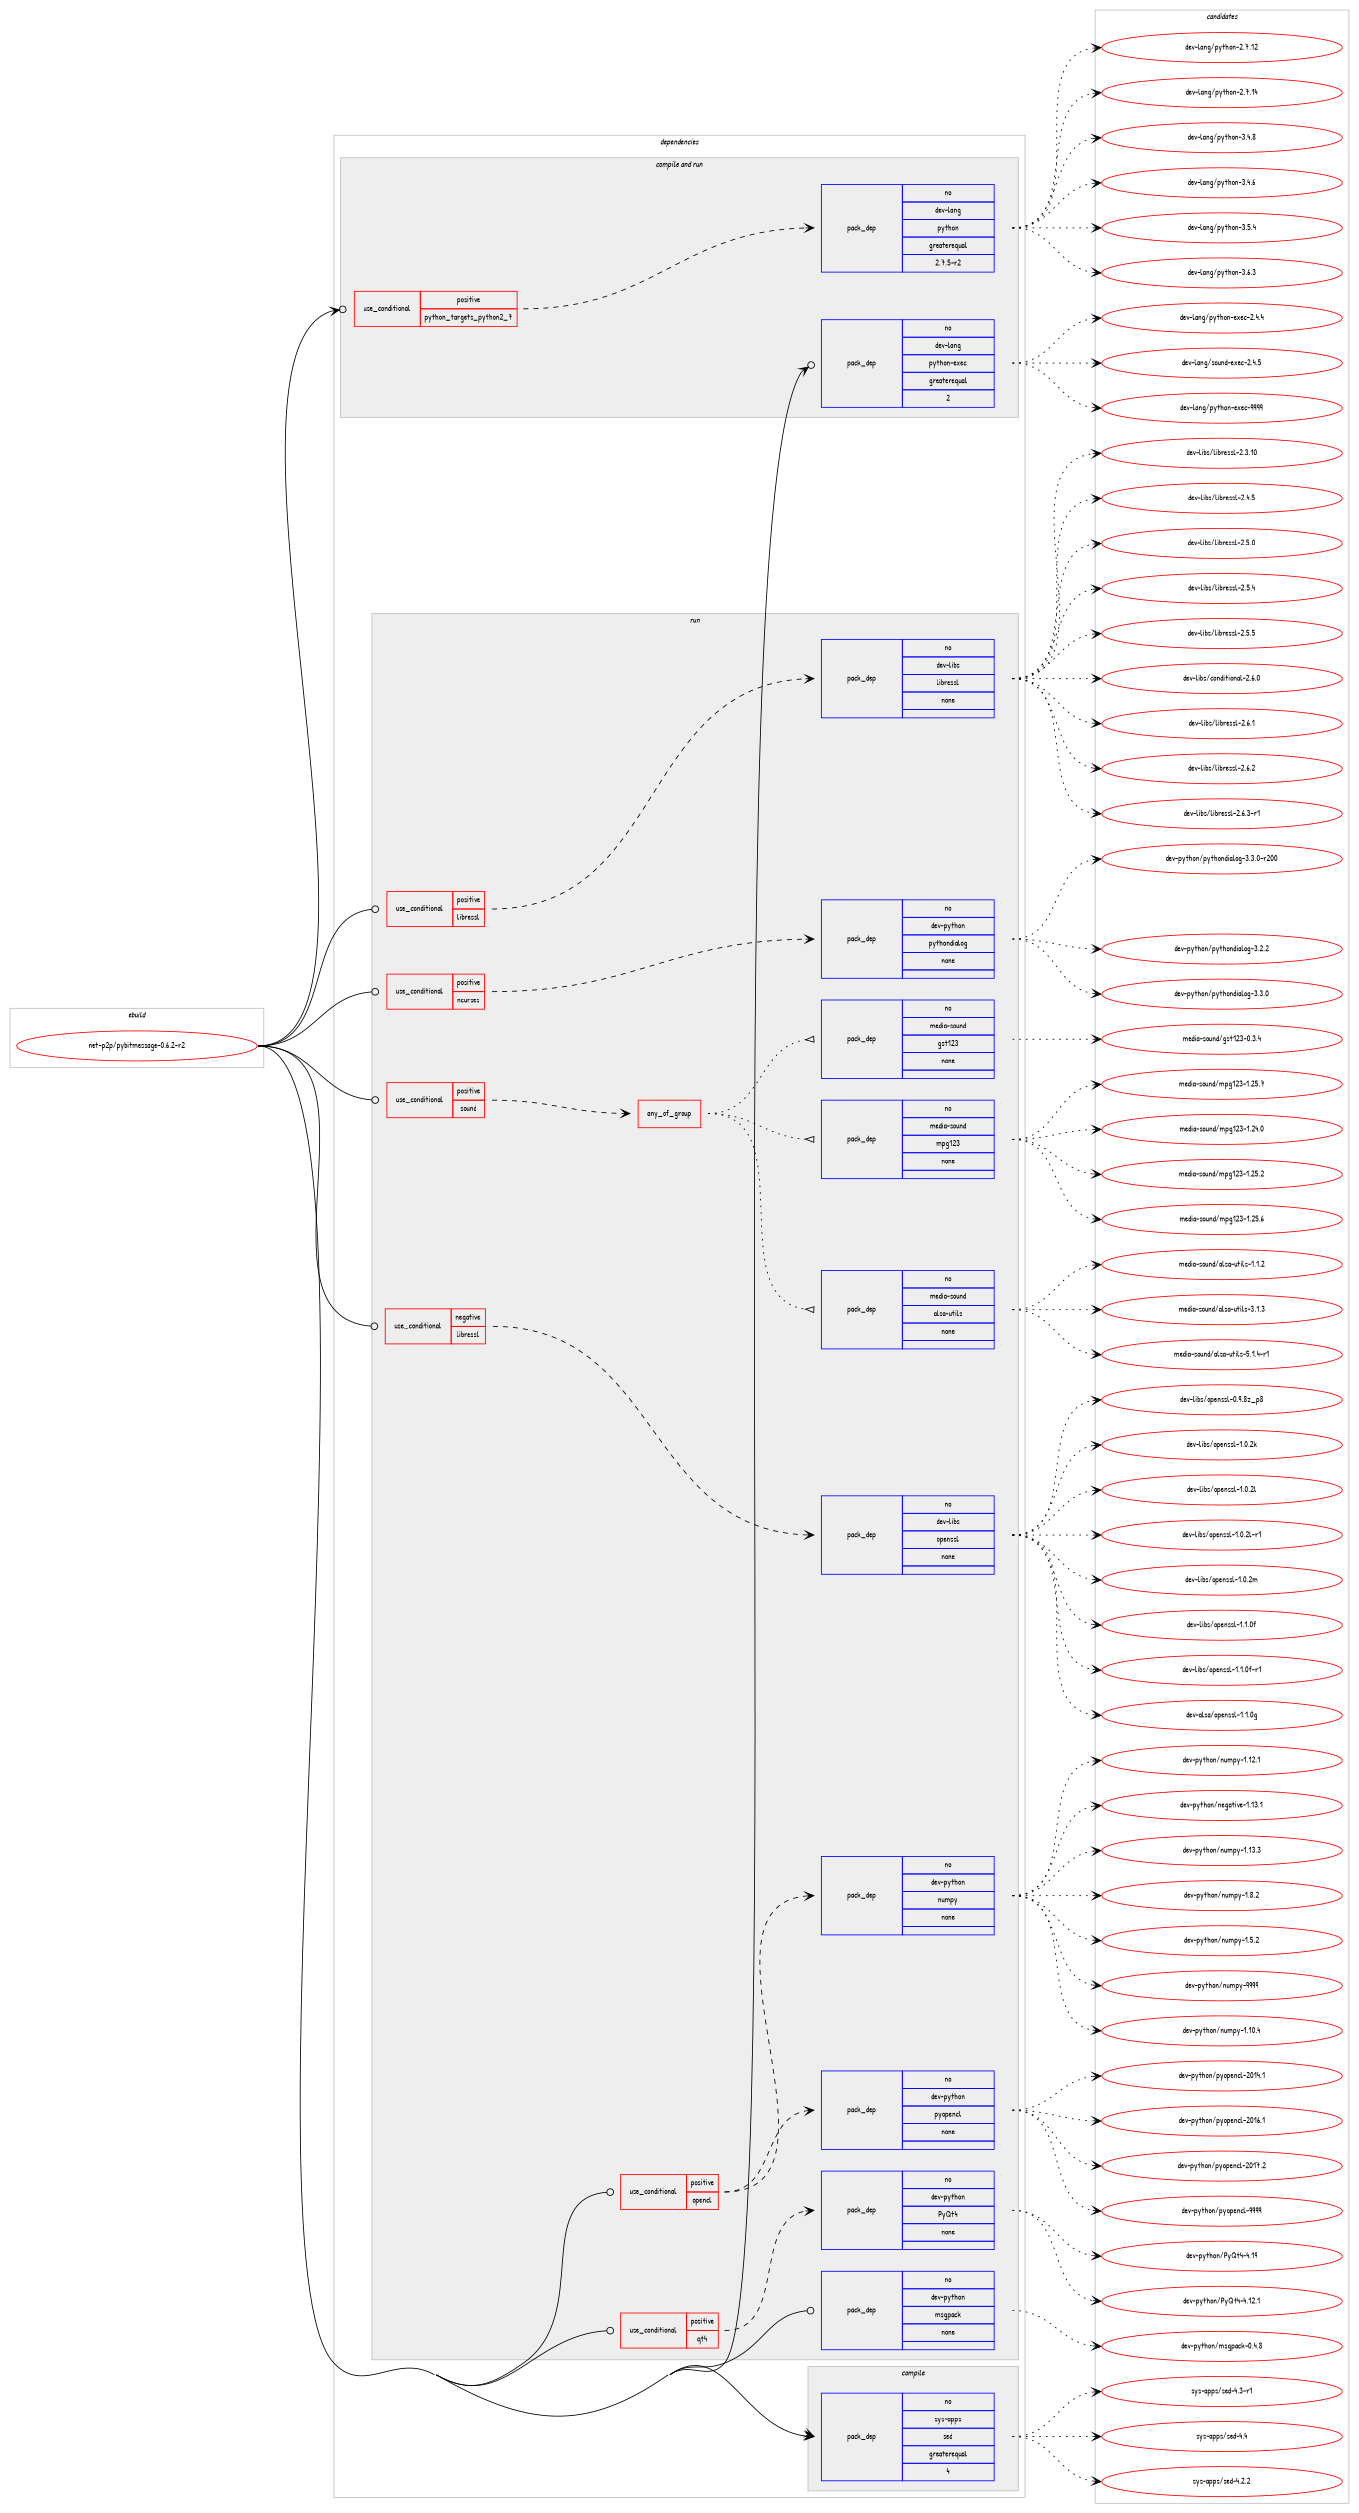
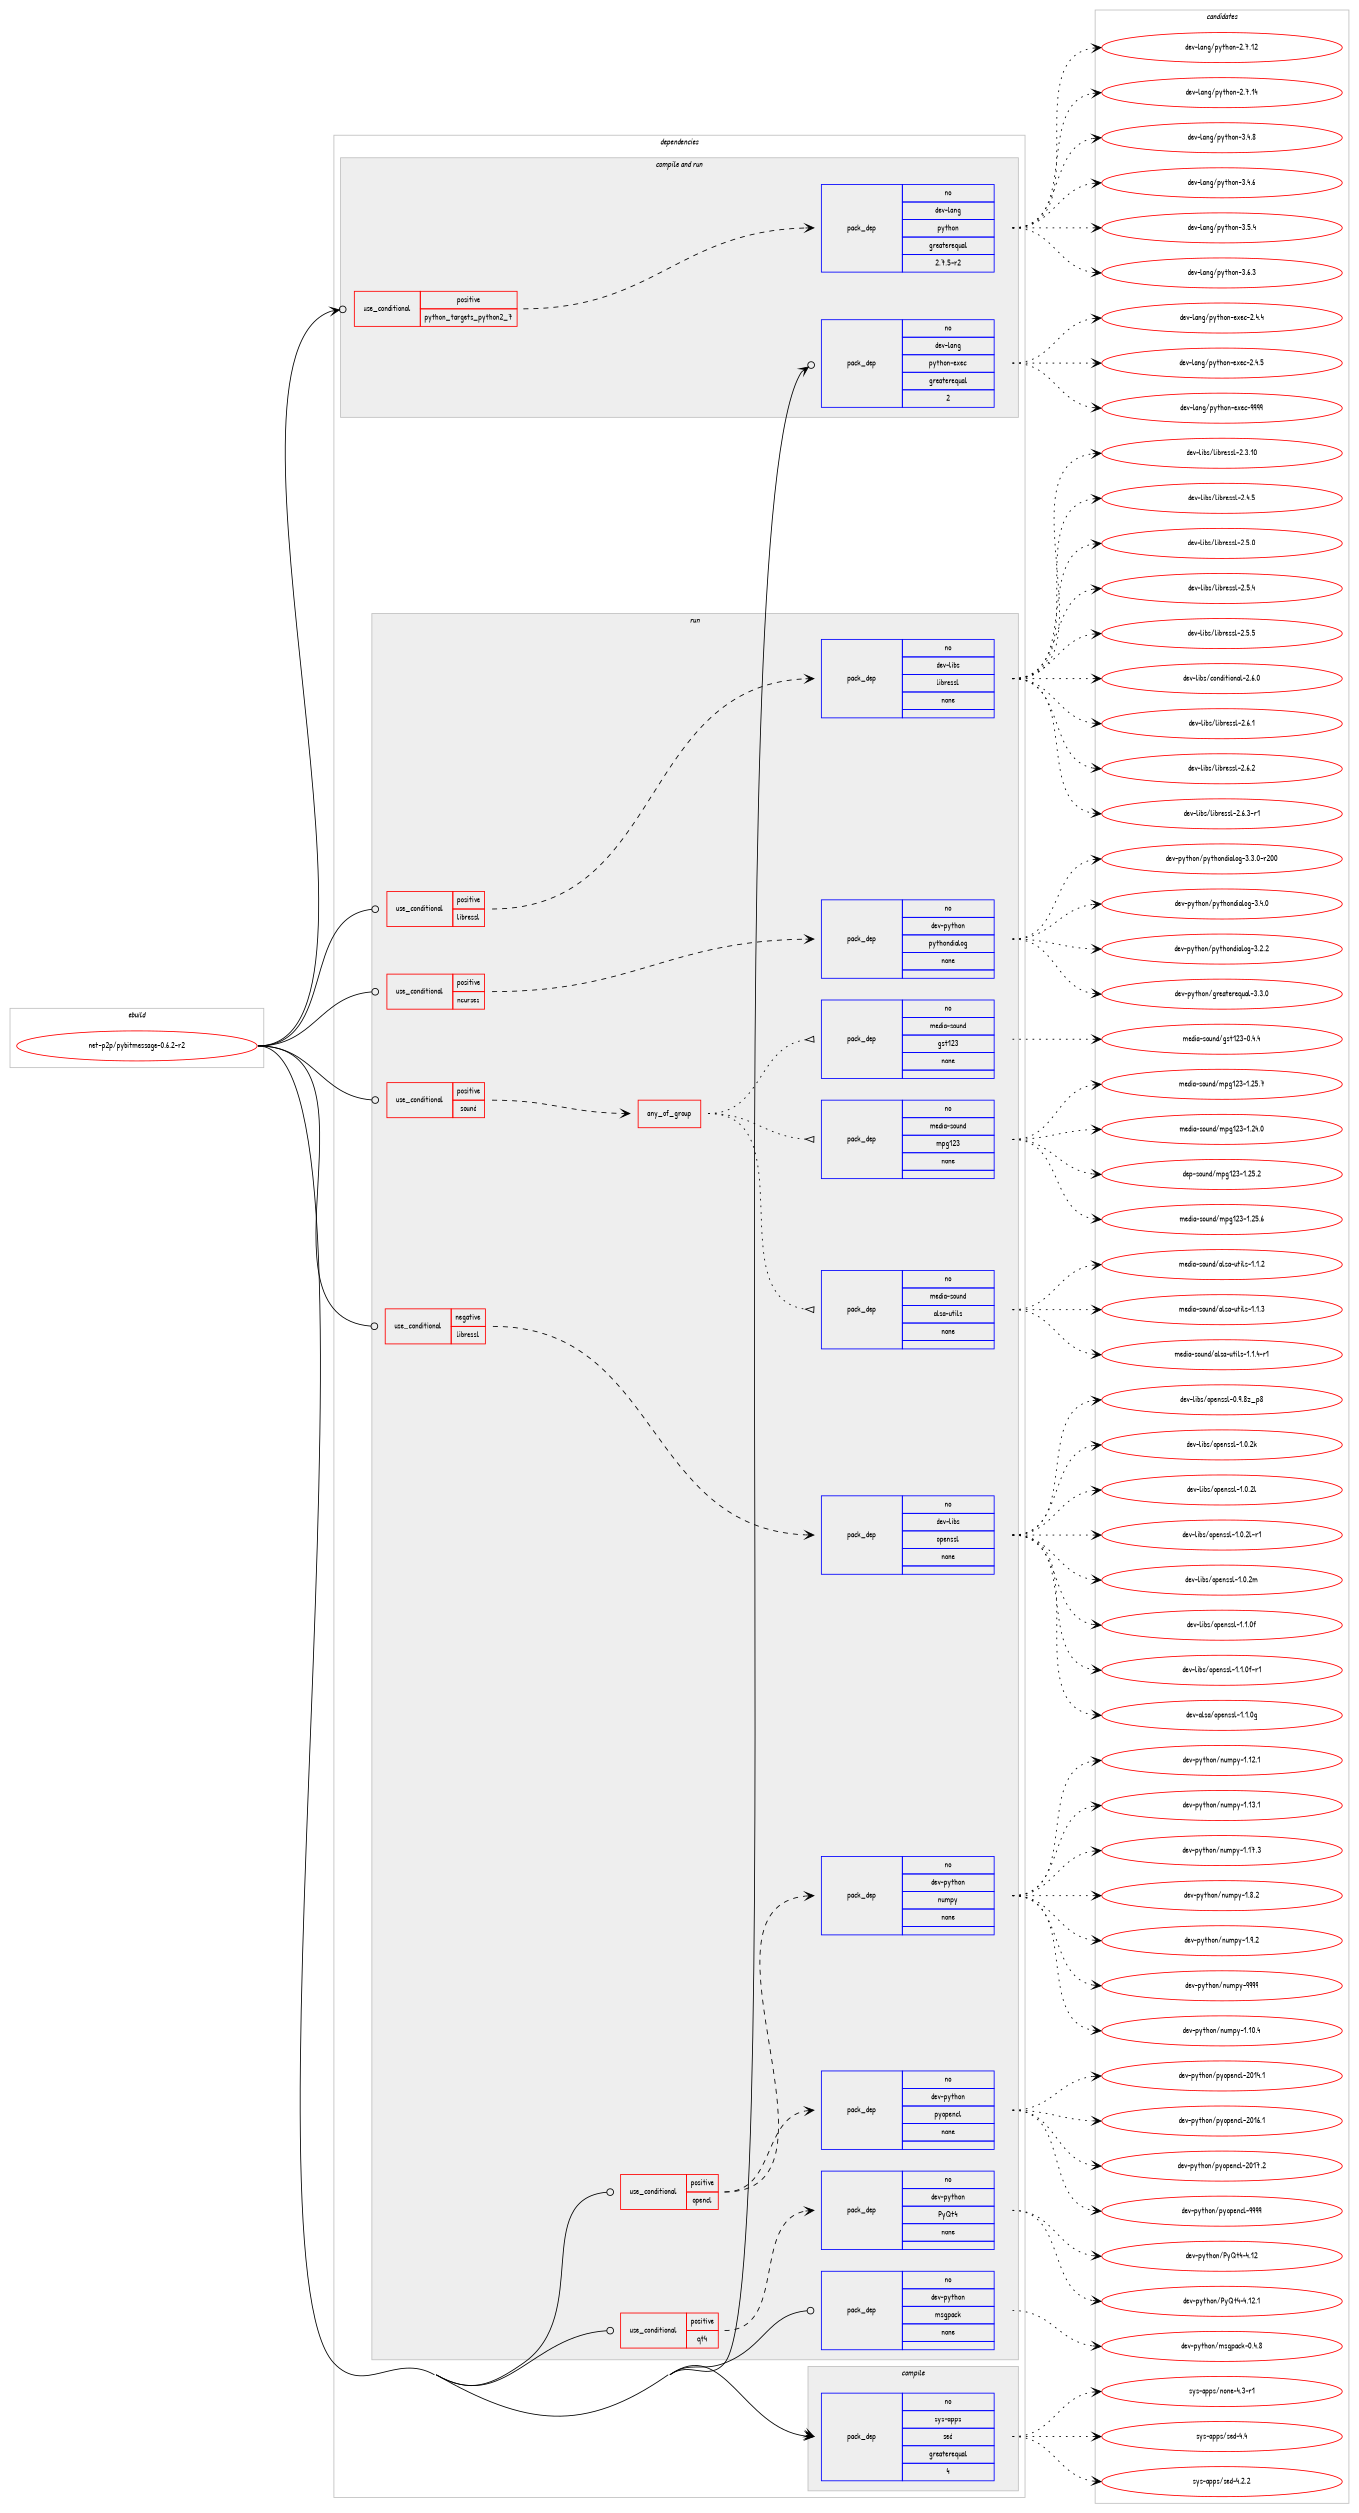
node "dev-lang/sound-exec-2.4.5": label "dev-lang/sound-exec-2.4.5" -> "dev-lang/python-exec-2.4.5"
node "dev-python/pythondialog-3.4.0": added
node "dev-python/pythondialog-3.3.0": label "dev-python/pythondialog-3.3.0" -> "dev-python/greaterequal-3.3.0"
node "media-sound/gst123-0.3.4": label "media-sound/gst123-0.3.4" -> "media-sound/gst123-0.4.4"
node "media-sound/mpg123-1.25.2": label "media-sound/mpg123-1.25.2" -> "dep-sound/mpg123-1.25.2"
node "media-sound/alsa-utils-3.1.3": label "media-sound/alsa-utils-3.1.3" -> "media-sound/alsa-utils-1.1.3"
node "media-sound/alsa-utils-5.1.4-r1": label "media-sound/alsa-utils-5.1.4-r1" -> "media-sound/alsa-utils-1.1.4-r1"
node "dev-python/negative-1.13.1": label "dev-python/negative-1.13.1" -> "dev-python/numpy-1.13.1"
node "dev-python/numpy-1.13.3": label "dev-python/numpy-1.13.3" -> "dev-python/numpy-1.17.3"
node "dev-python/numpy-1.5.2": label "dev-python/numpy-1.5.2" -> "dev-python/numpy-1.9.2"
node "dev-python/PyQt4-4.19": label "dev-python/PyQt4-4.19" -> "dev-python/PyQt4-4.12"
node "sys-apps/sed-4.3-r1": label "sys-apps/sed-4.3-r1" -> "sys-apps/none-4.3-r1"
